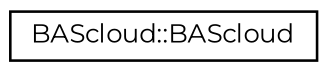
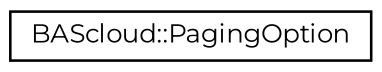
node "BAScloud::BAScloud": label "BAScloud::BAScloud" -> "BAScloud::PagingOption"
